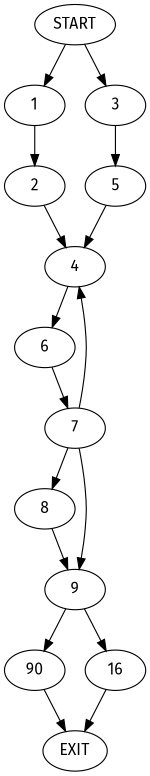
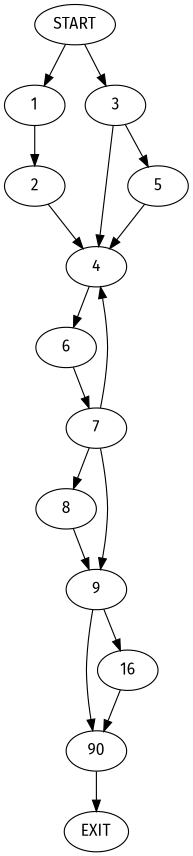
edge "3" -> "4": added
edge "16" -> "EXIT": now "16" -> "90"
